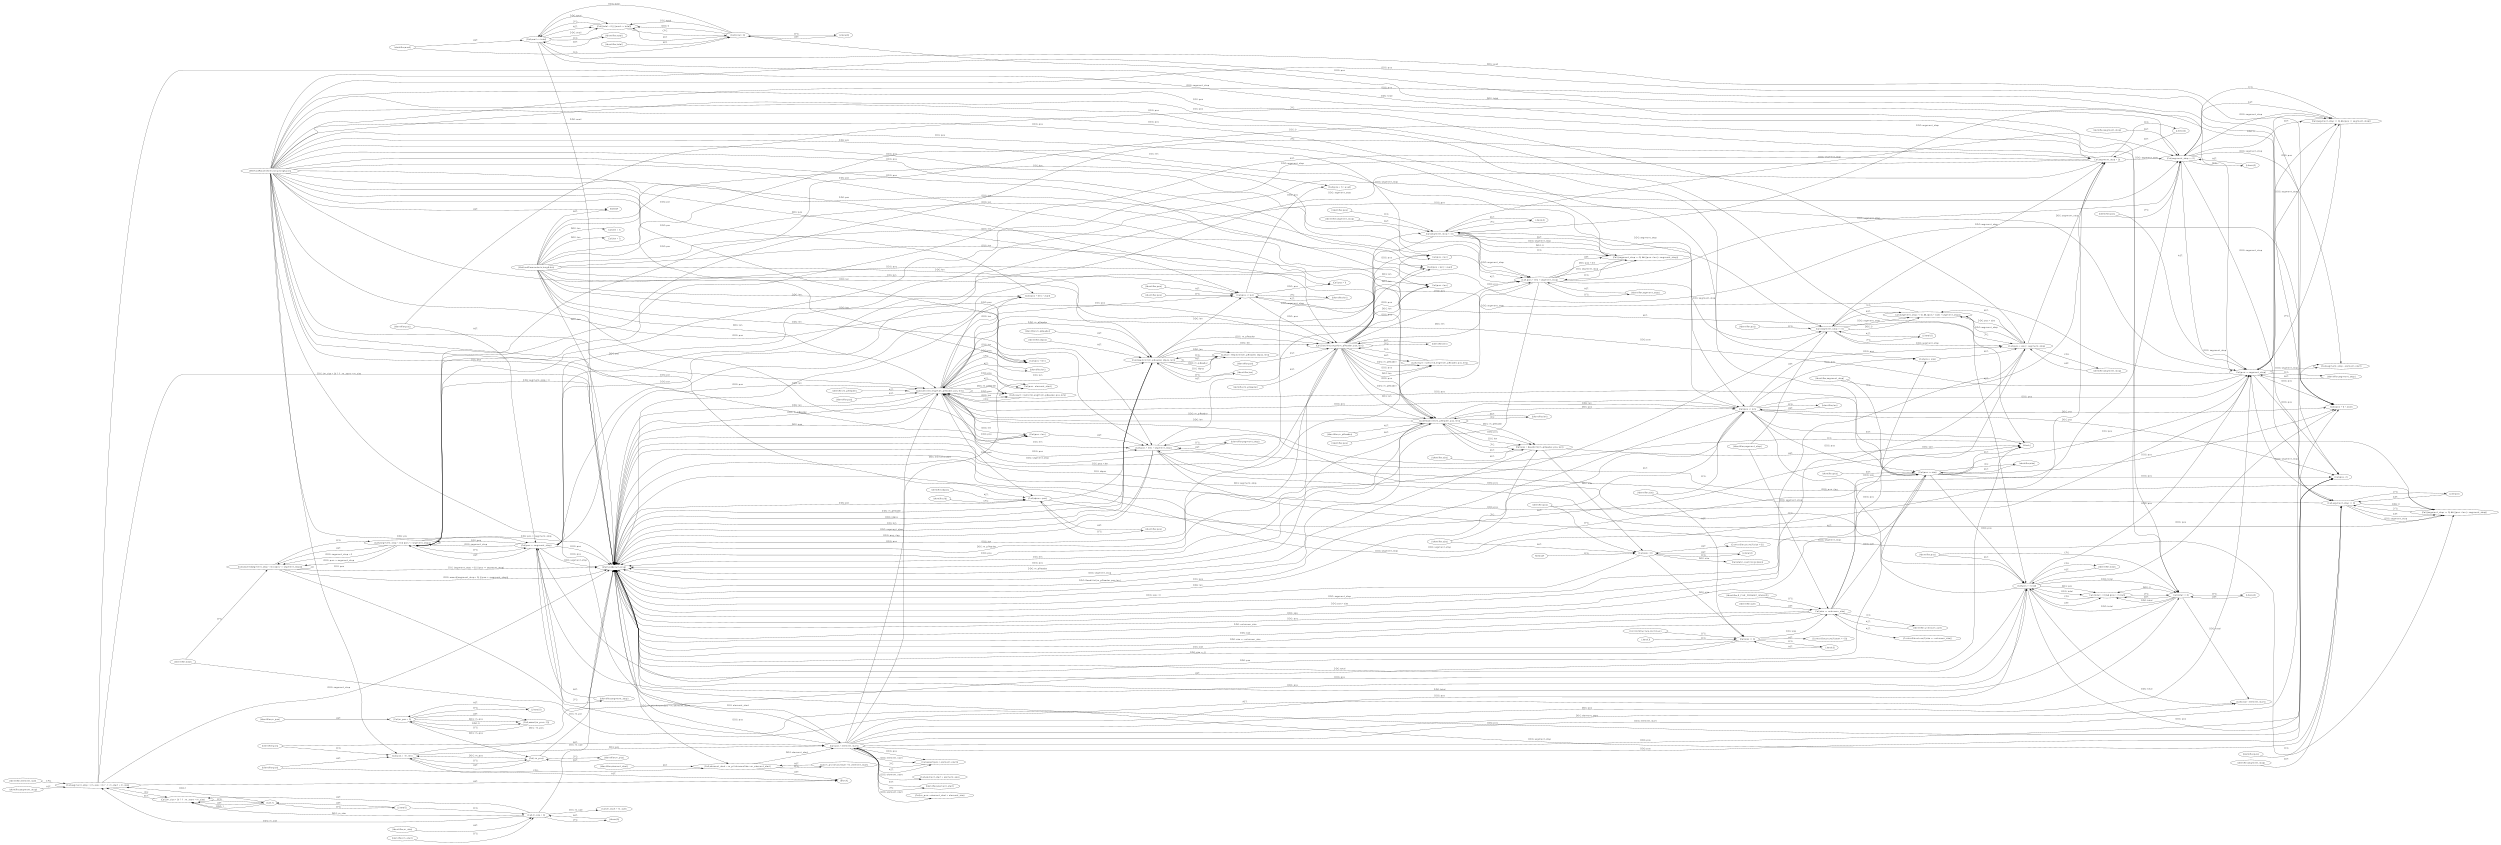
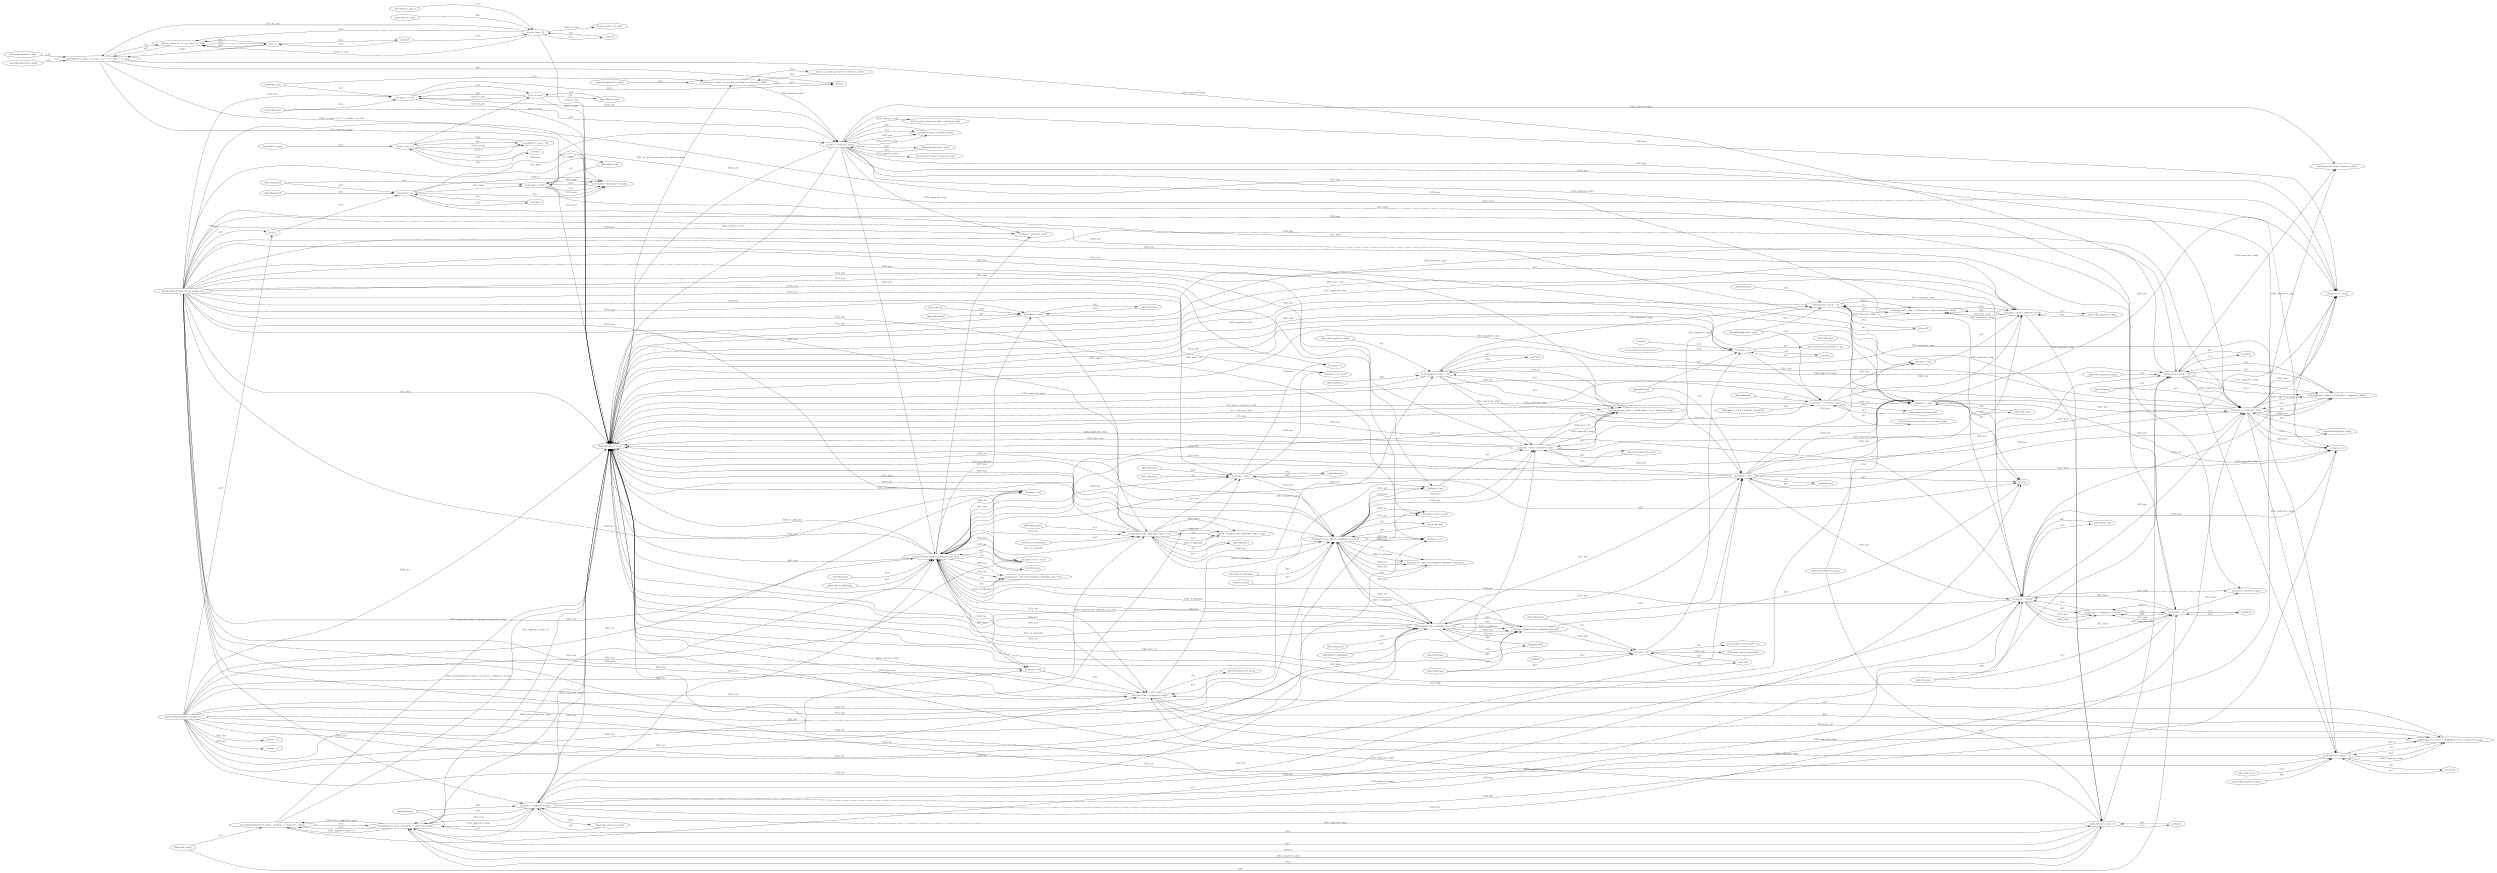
edge "(Call,(total < 0) || (avail <= total))" -> "(Call,total < 0)": now "1000127" -> "(Call,total < 0)"
